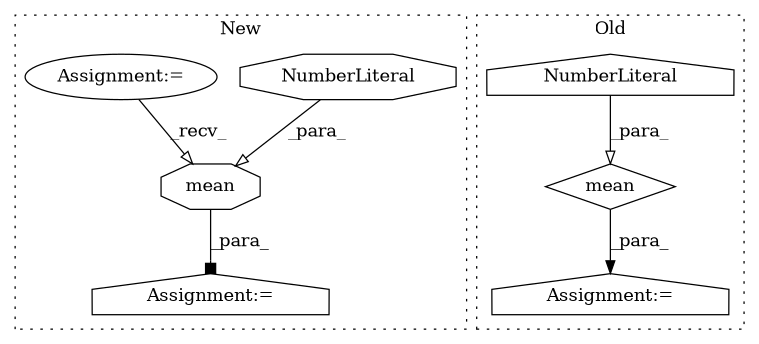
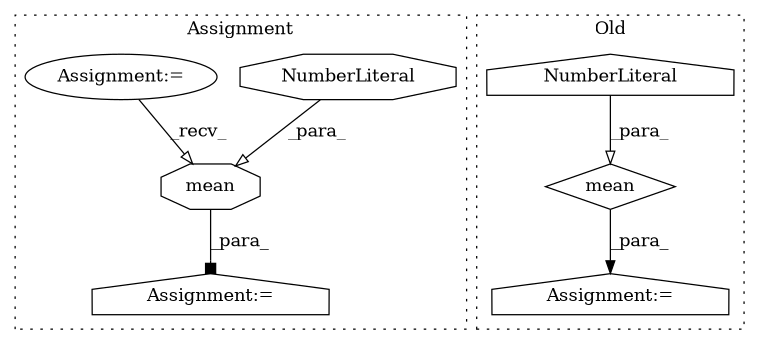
cluster "New": label "New" -> "Assignment"
